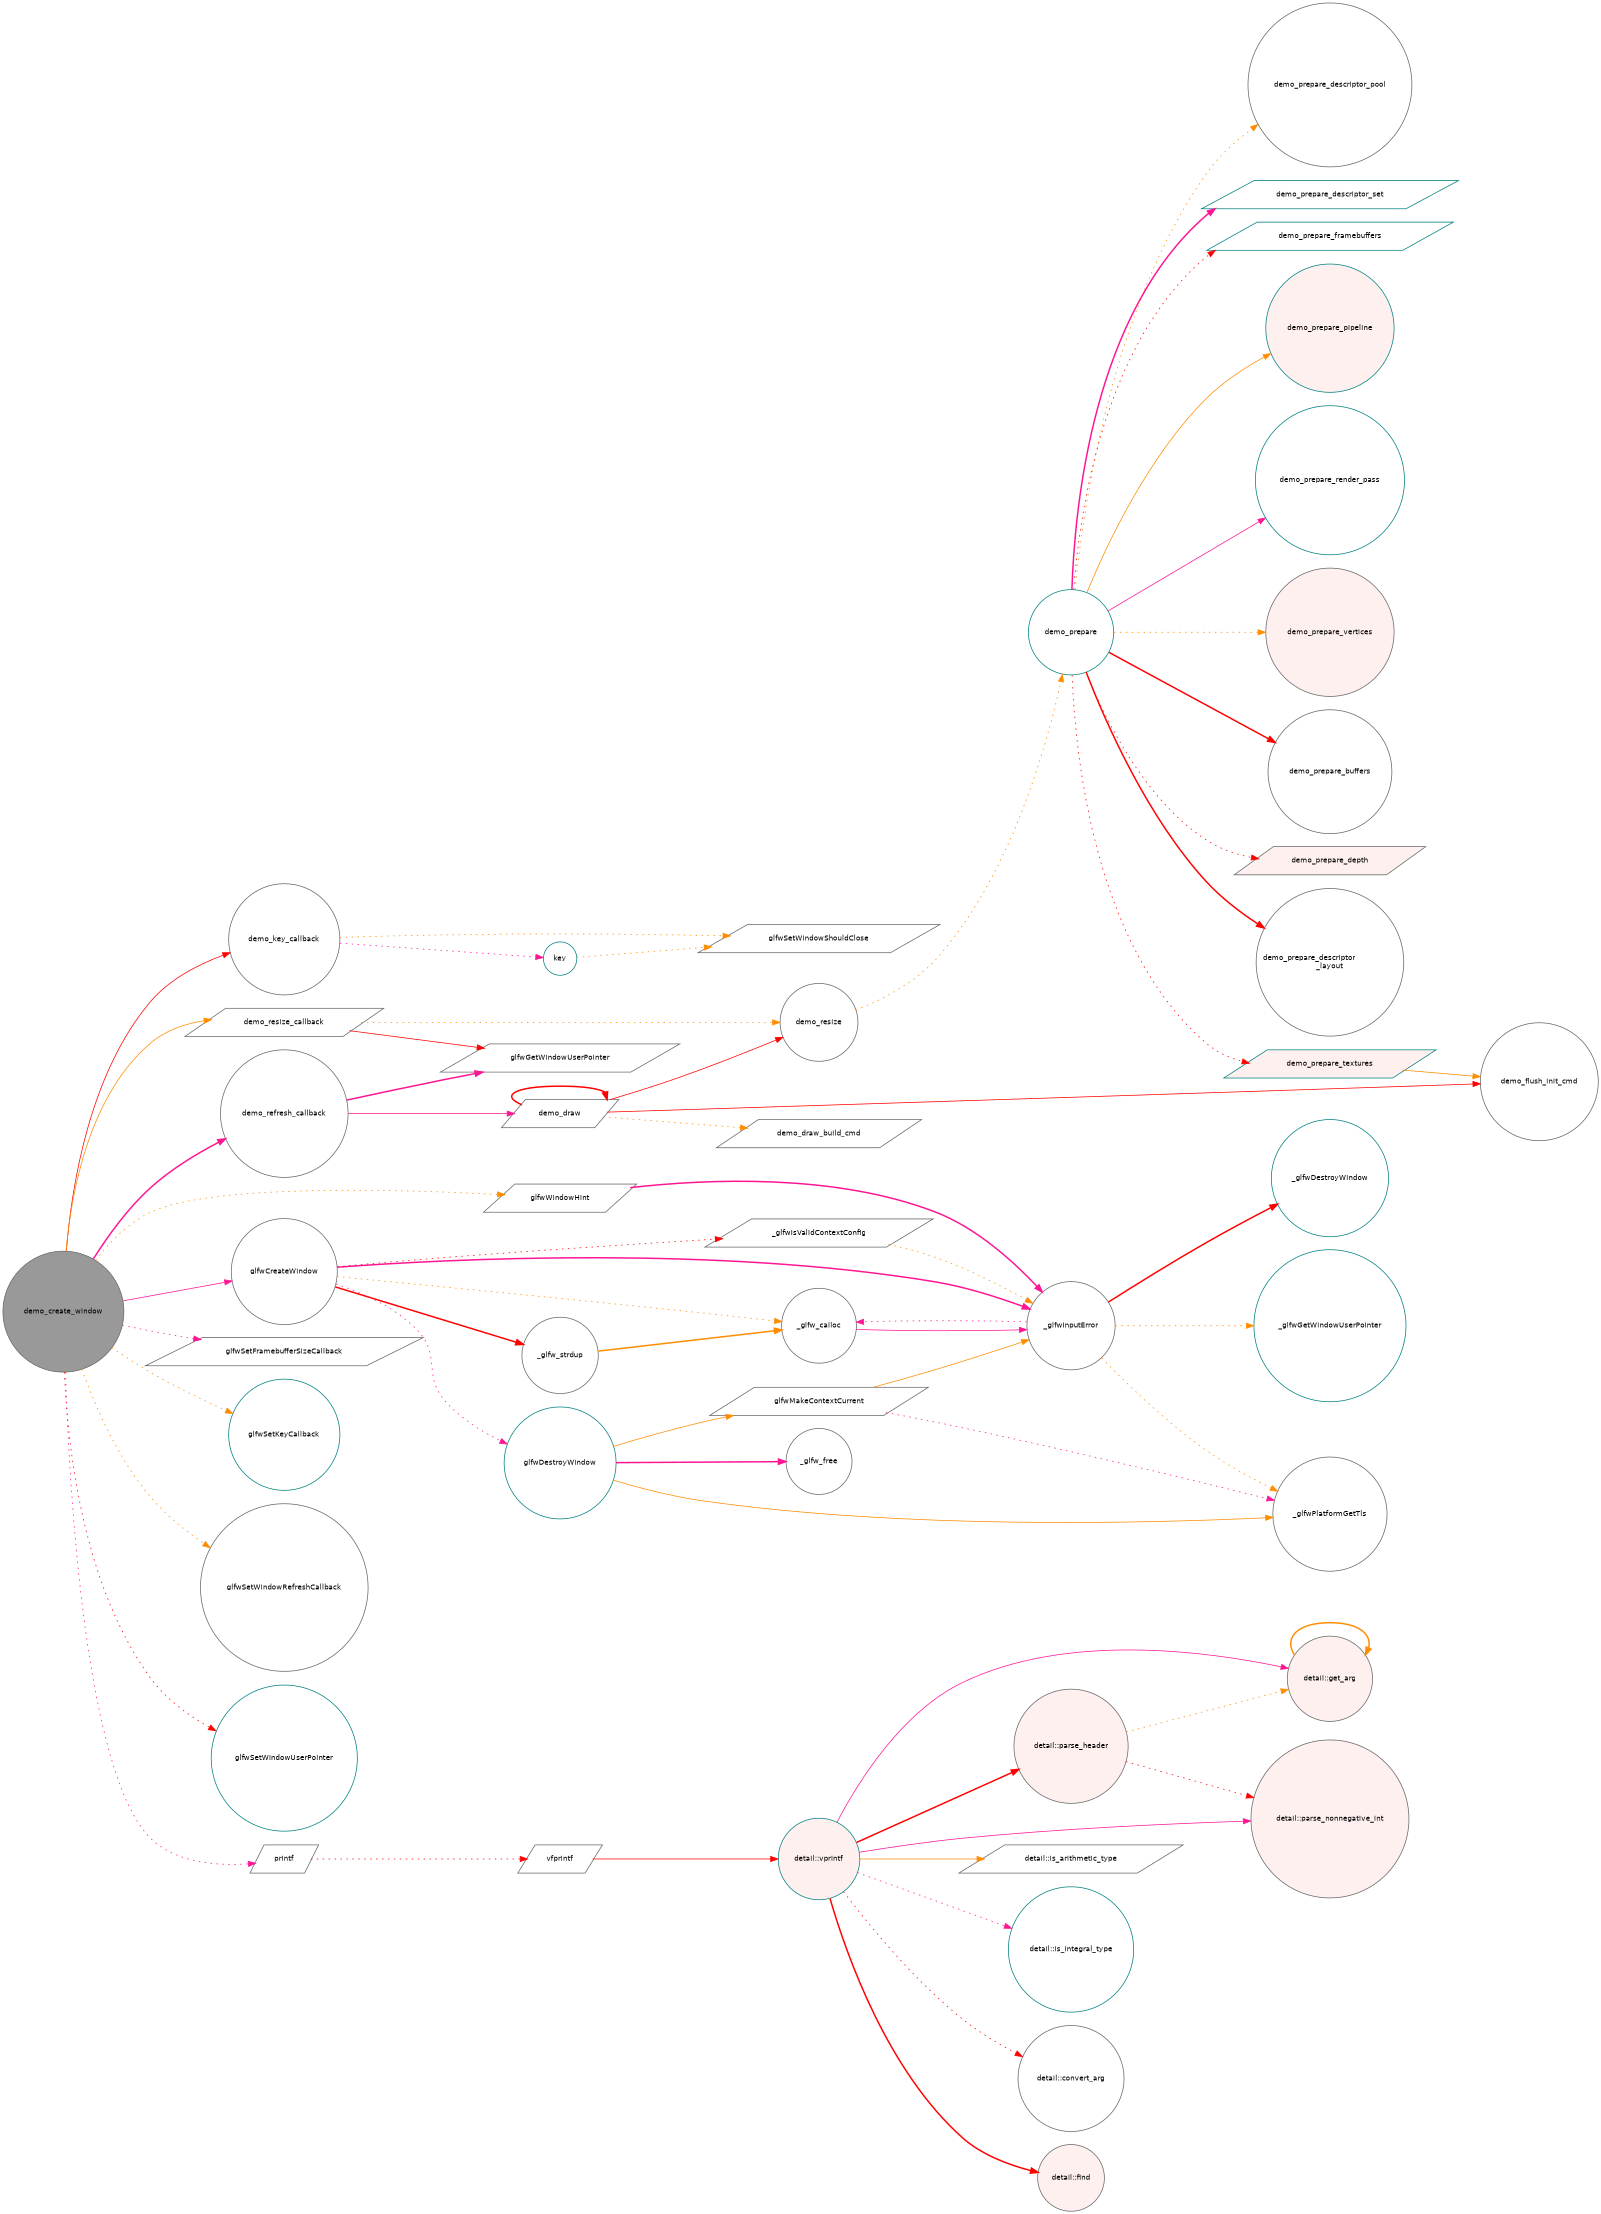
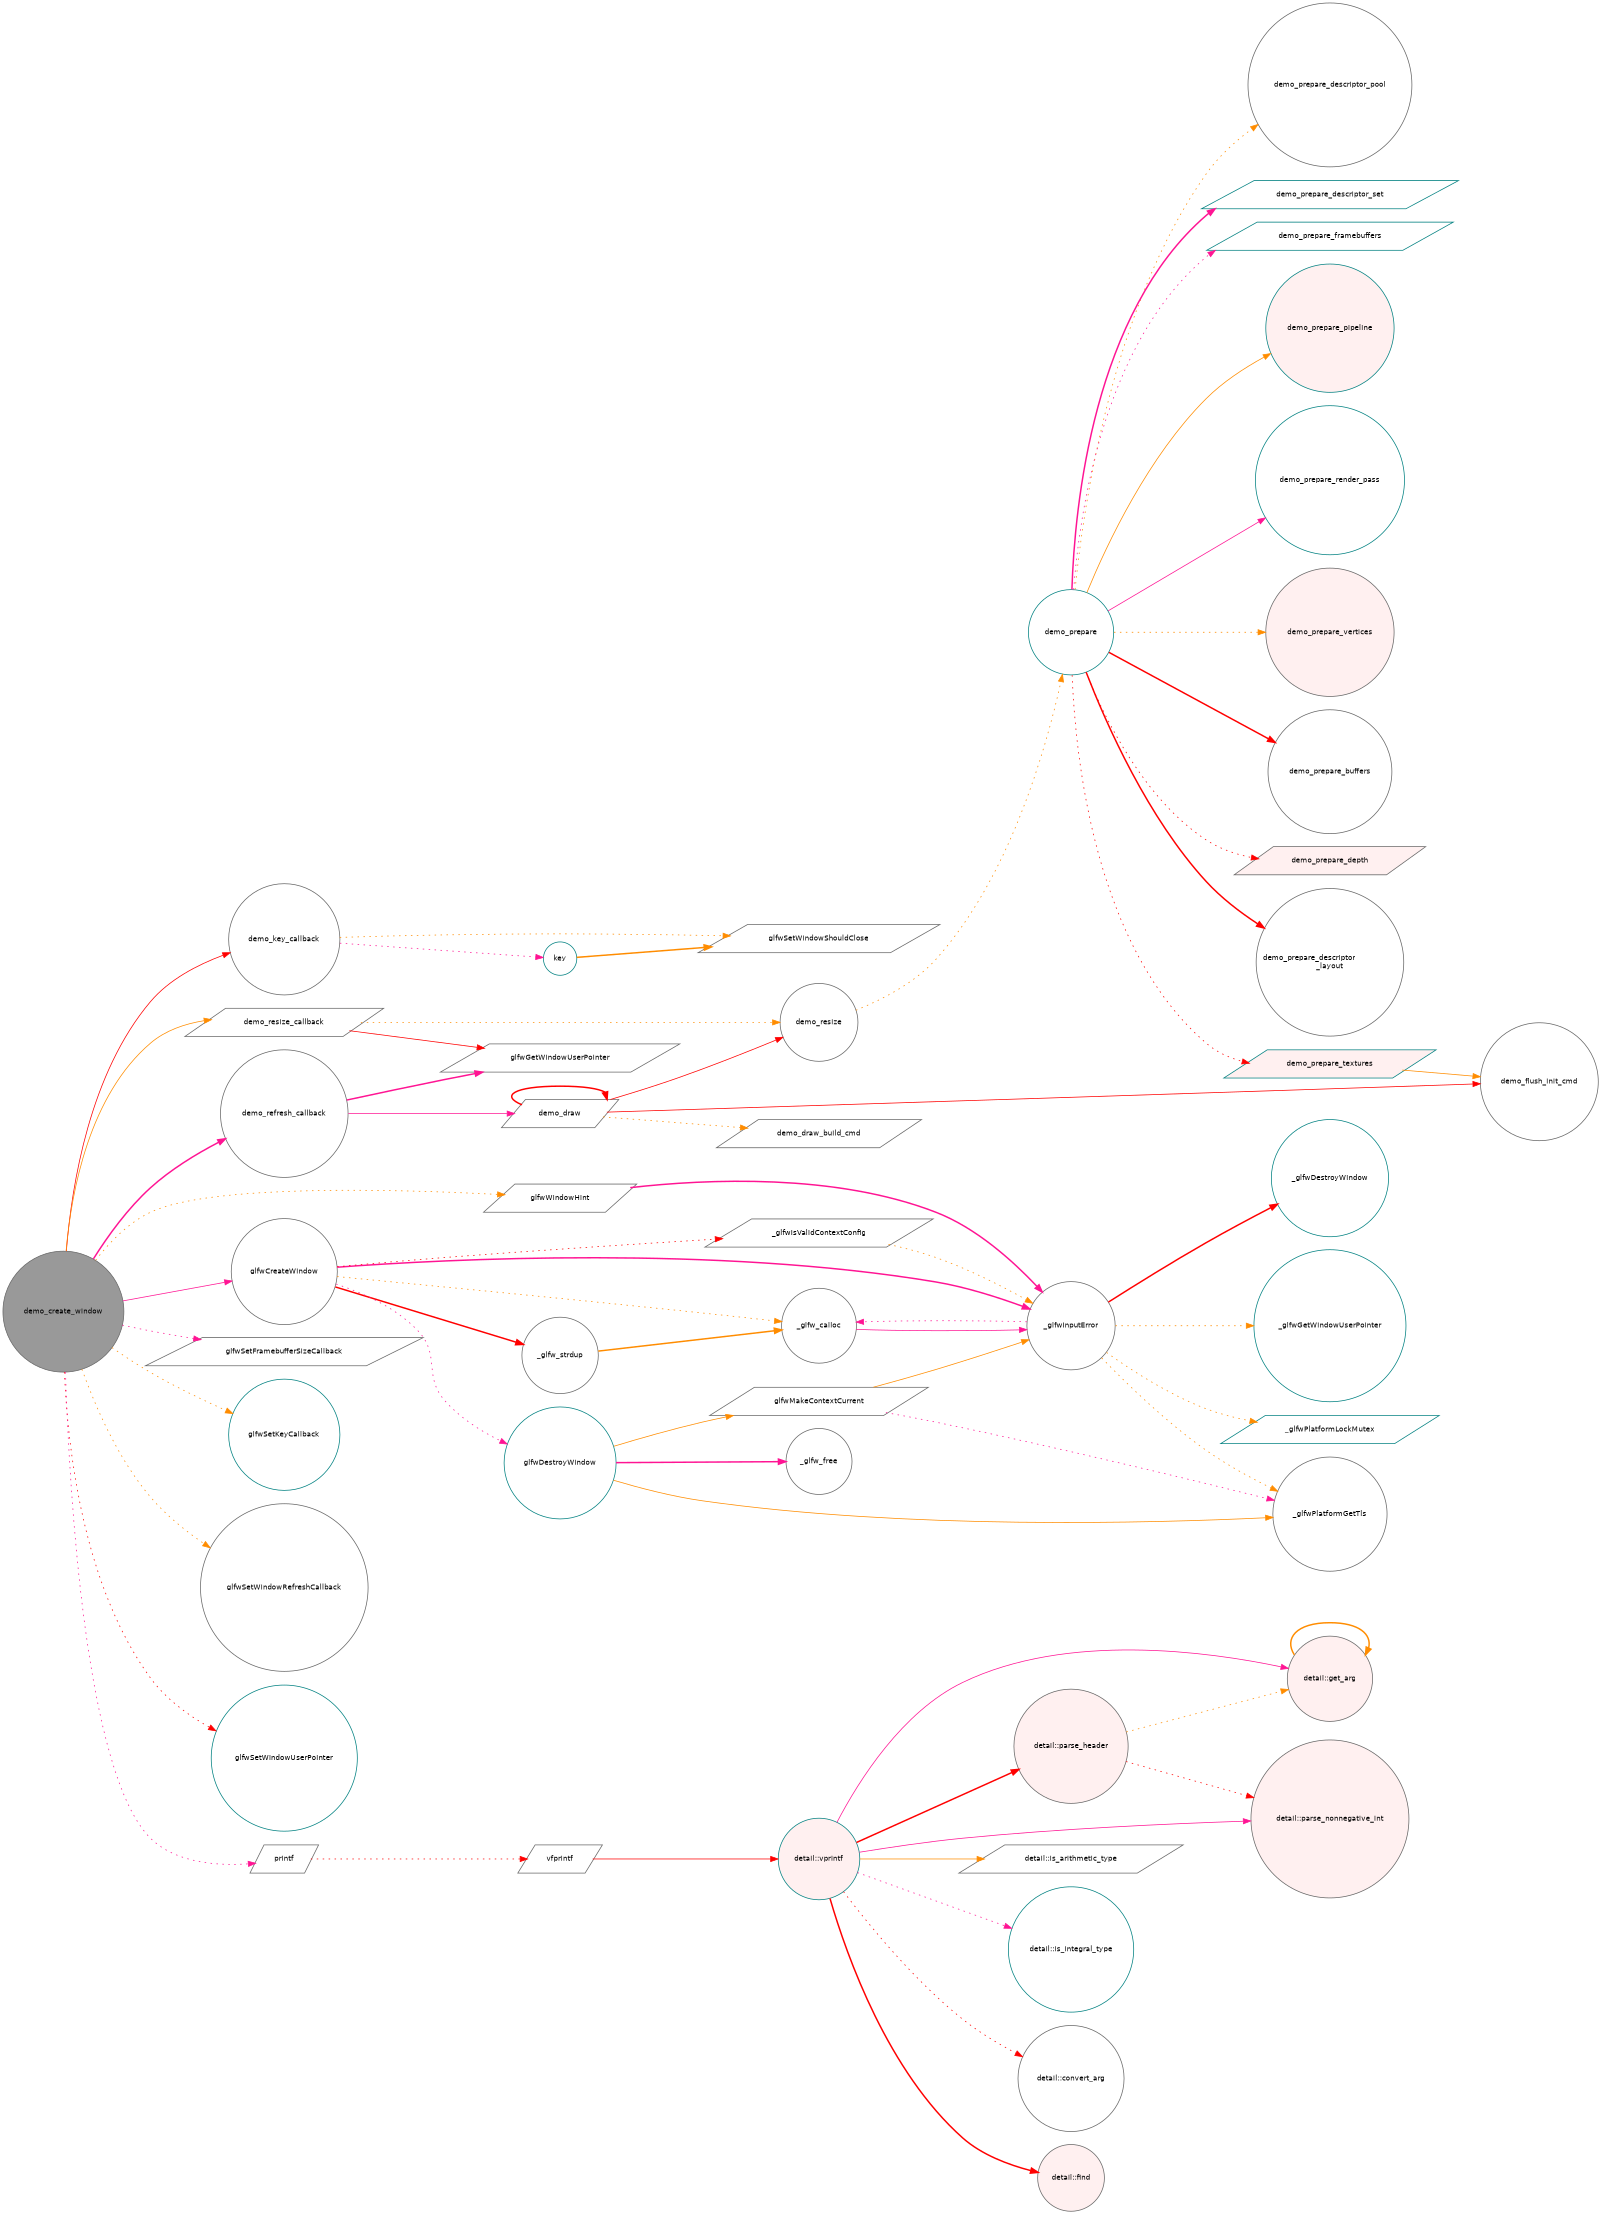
edge "demo_prepare" -> "demo_prepare_framebuffers": color red -> deeppink
edge "key" -> "glfwSetWindowShouldClose": style dotted -> bold
node "_glfwPlatformLockMutex": added
